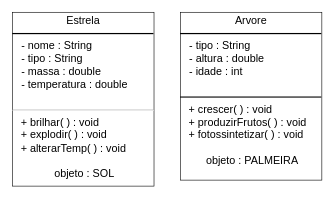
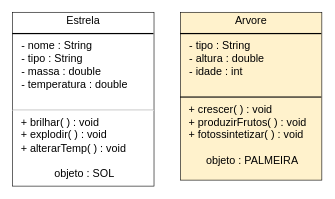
node "Arvore - tipo : String - altura : double - idade : int + crescer( ) : void + produzirFrutos( ) : void + fotossintetizar( ) : void objeto : PALMEIRA": fillcolor #ffffff -> #fff2cc
